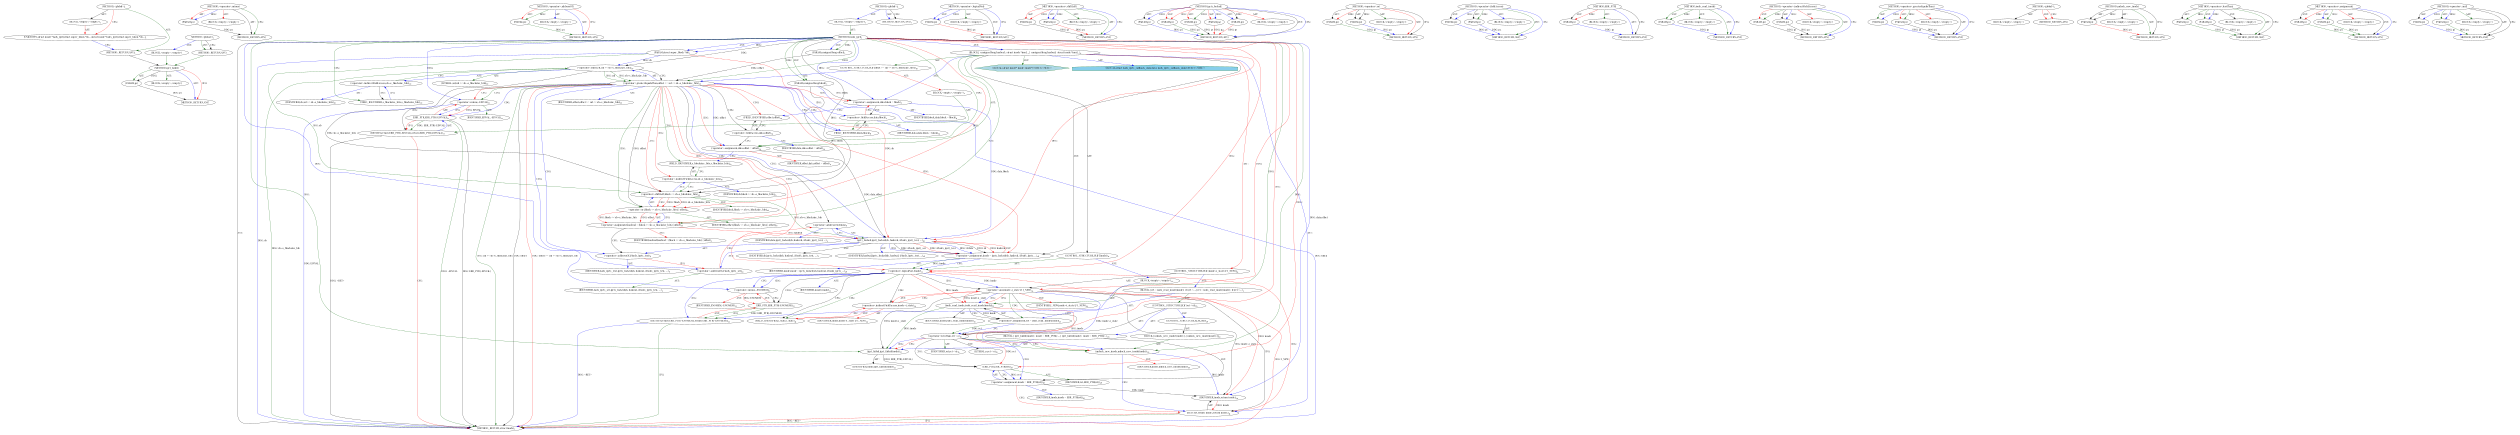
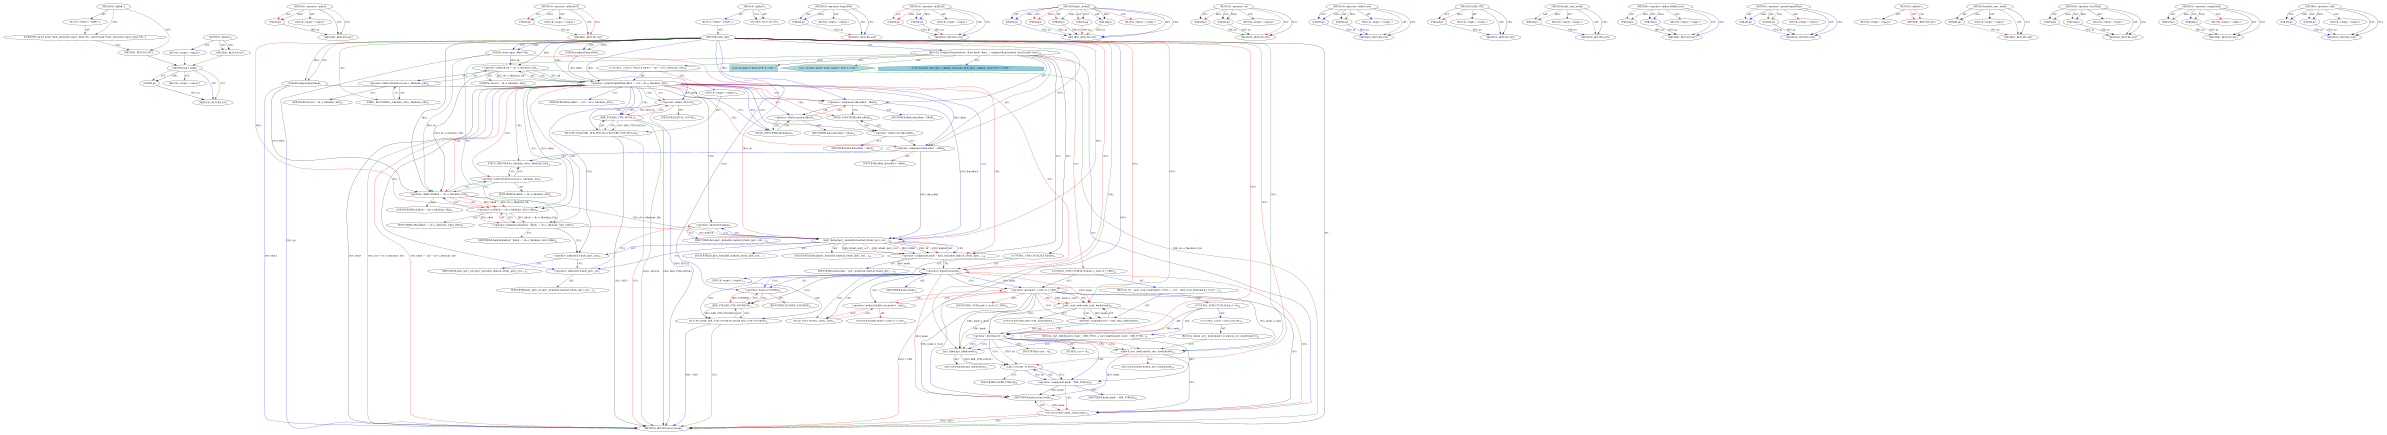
node "<(LOCAL,long ret: long)<SUB>8</SUB>>": added
edge "(METHOD,isofs_iget)" -> "(IDENTIFIER,inode,return inode;)": label "DDG: data.offset" -> "DDG: "
edge "(RETURN,return ERR_PTR(-ENOMEM);,return ERR_PTR(-ENOMEM);)" -> "(ERR_PTR,ERR_PTR(-ENOMEM))": color red -> darkgreen
